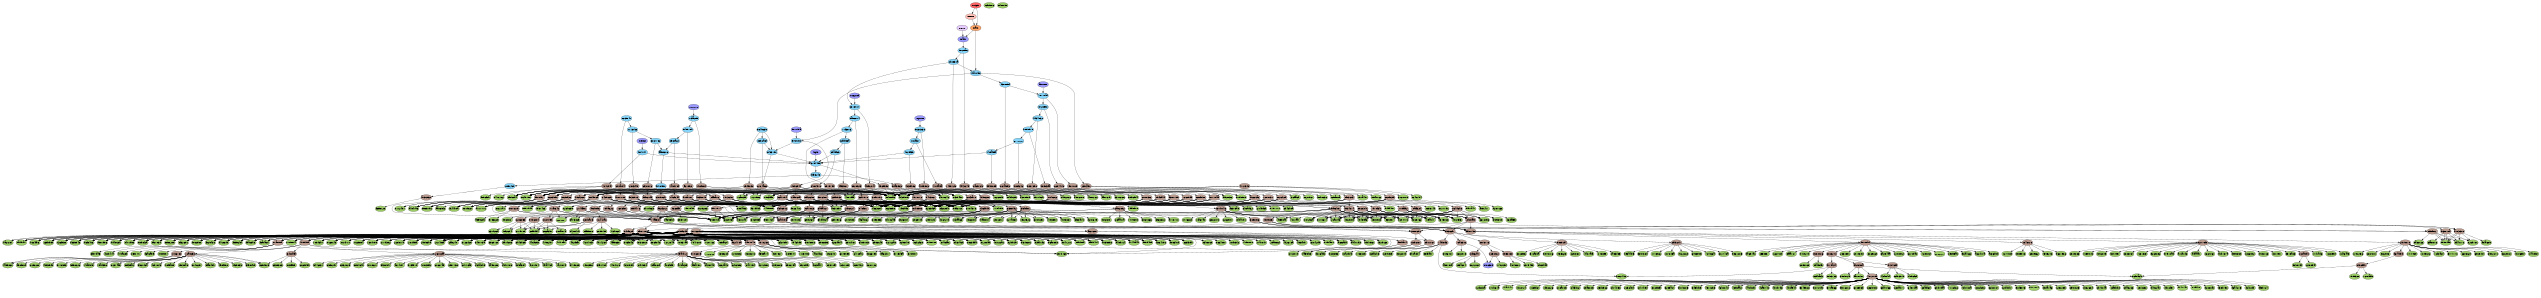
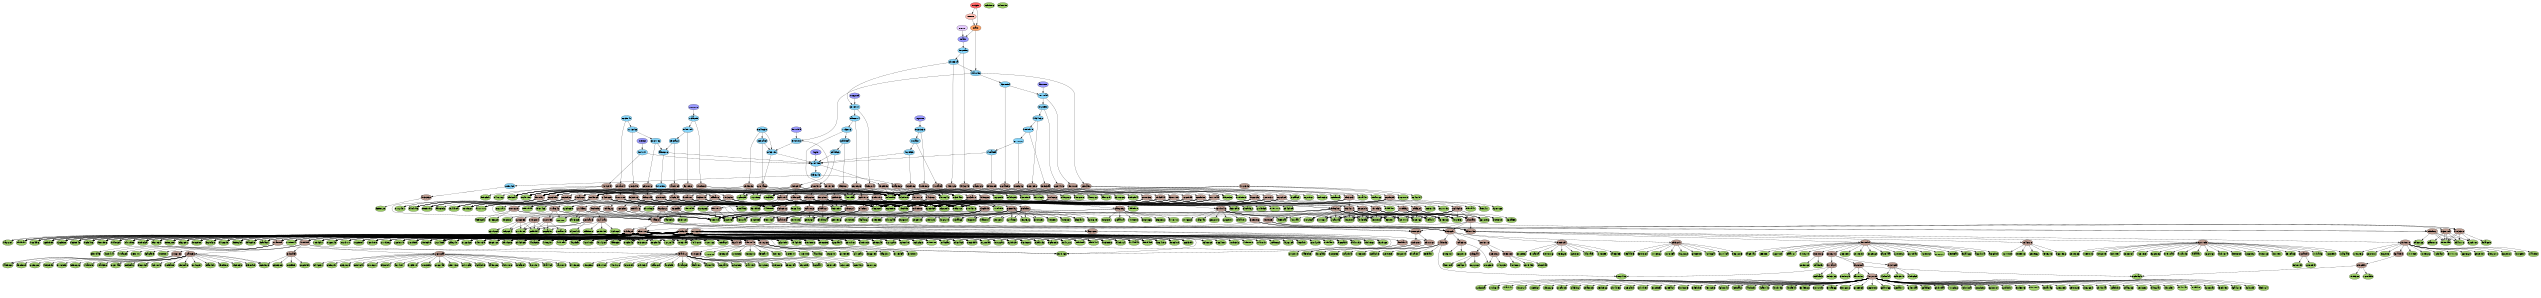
node "878c3ed": fillcolor #9999ff -> #9ccc66
